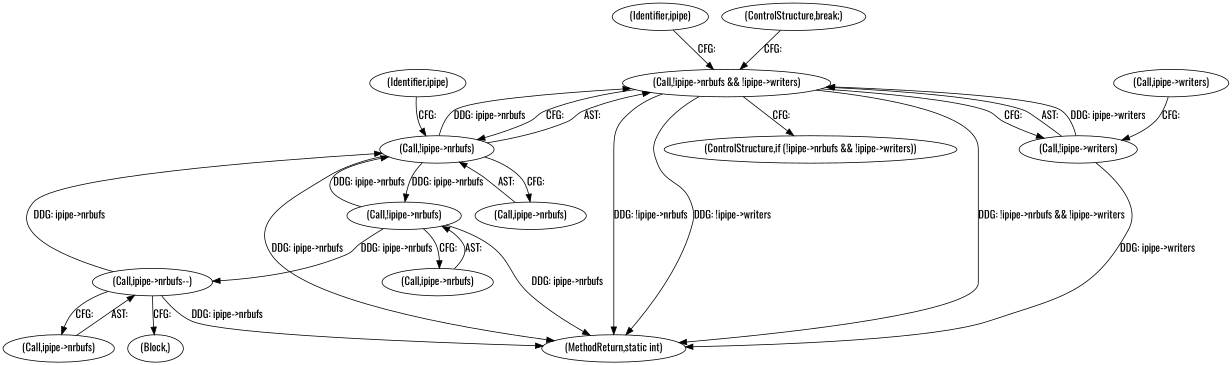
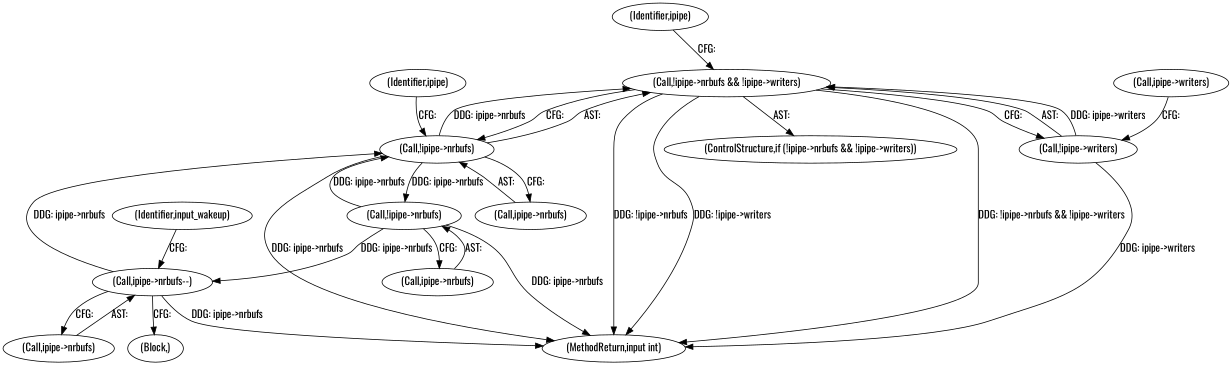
node "(ControlStructure,break;)": removed
edge "(Call,!ipipe->nrbufs && !ipipe->writers)" -> "(ControlStructure,if (!ipipe->nrbufs && !ipipe->writers))": label "CFG: " -> "AST: "
node "(Identifier,input_wakeup)": added
node "(MethodReturn,static int)": label "(MethodReturn,static int)" -> "(MethodReturn,input int)"
